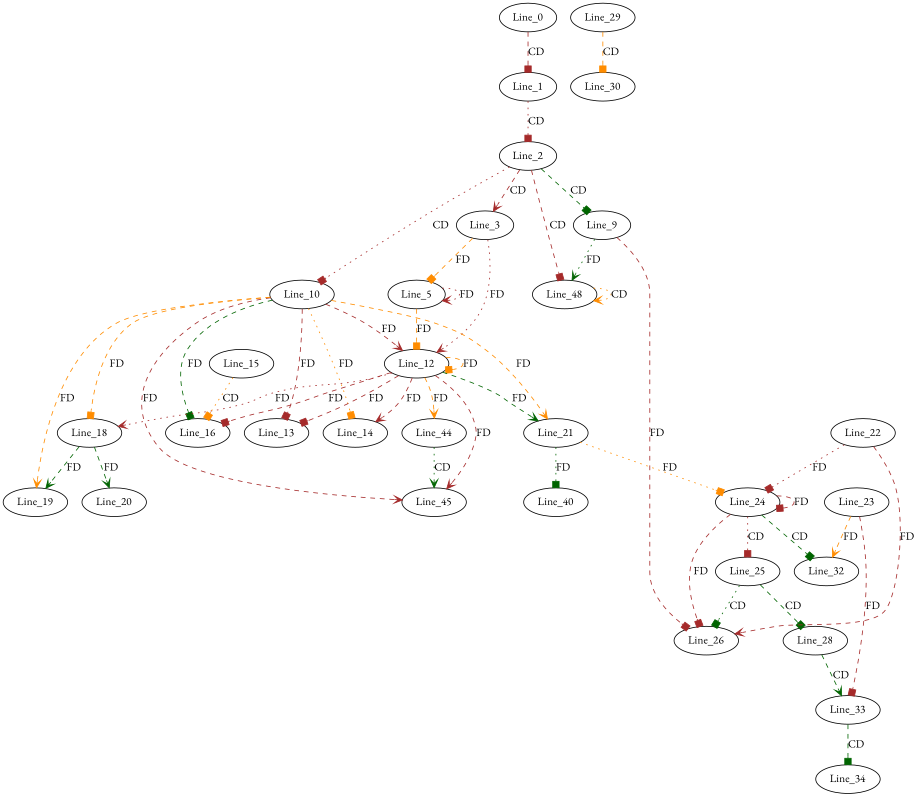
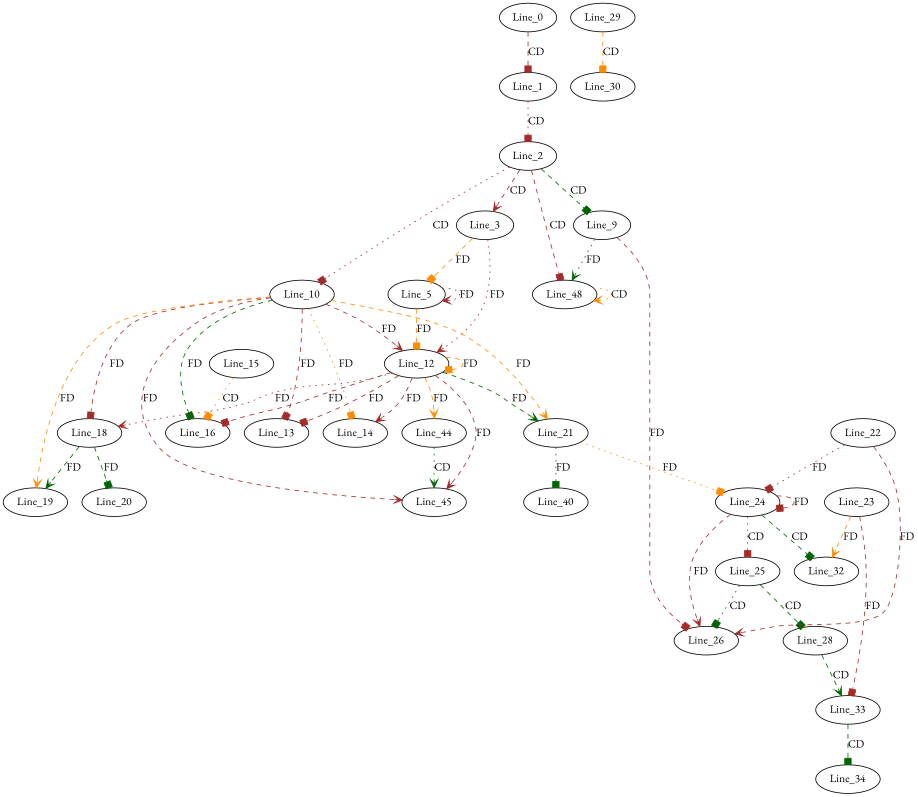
edge "Line_10" -> "Line_18": color darkorange -> brown
edge "Line_18" -> "Line_20": arrowhead vee -> box
edge "Line_24" -> "Line_26": arrowhead box -> vee
